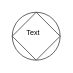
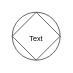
node "Text": moved (33, 33) -> (36, 39)
